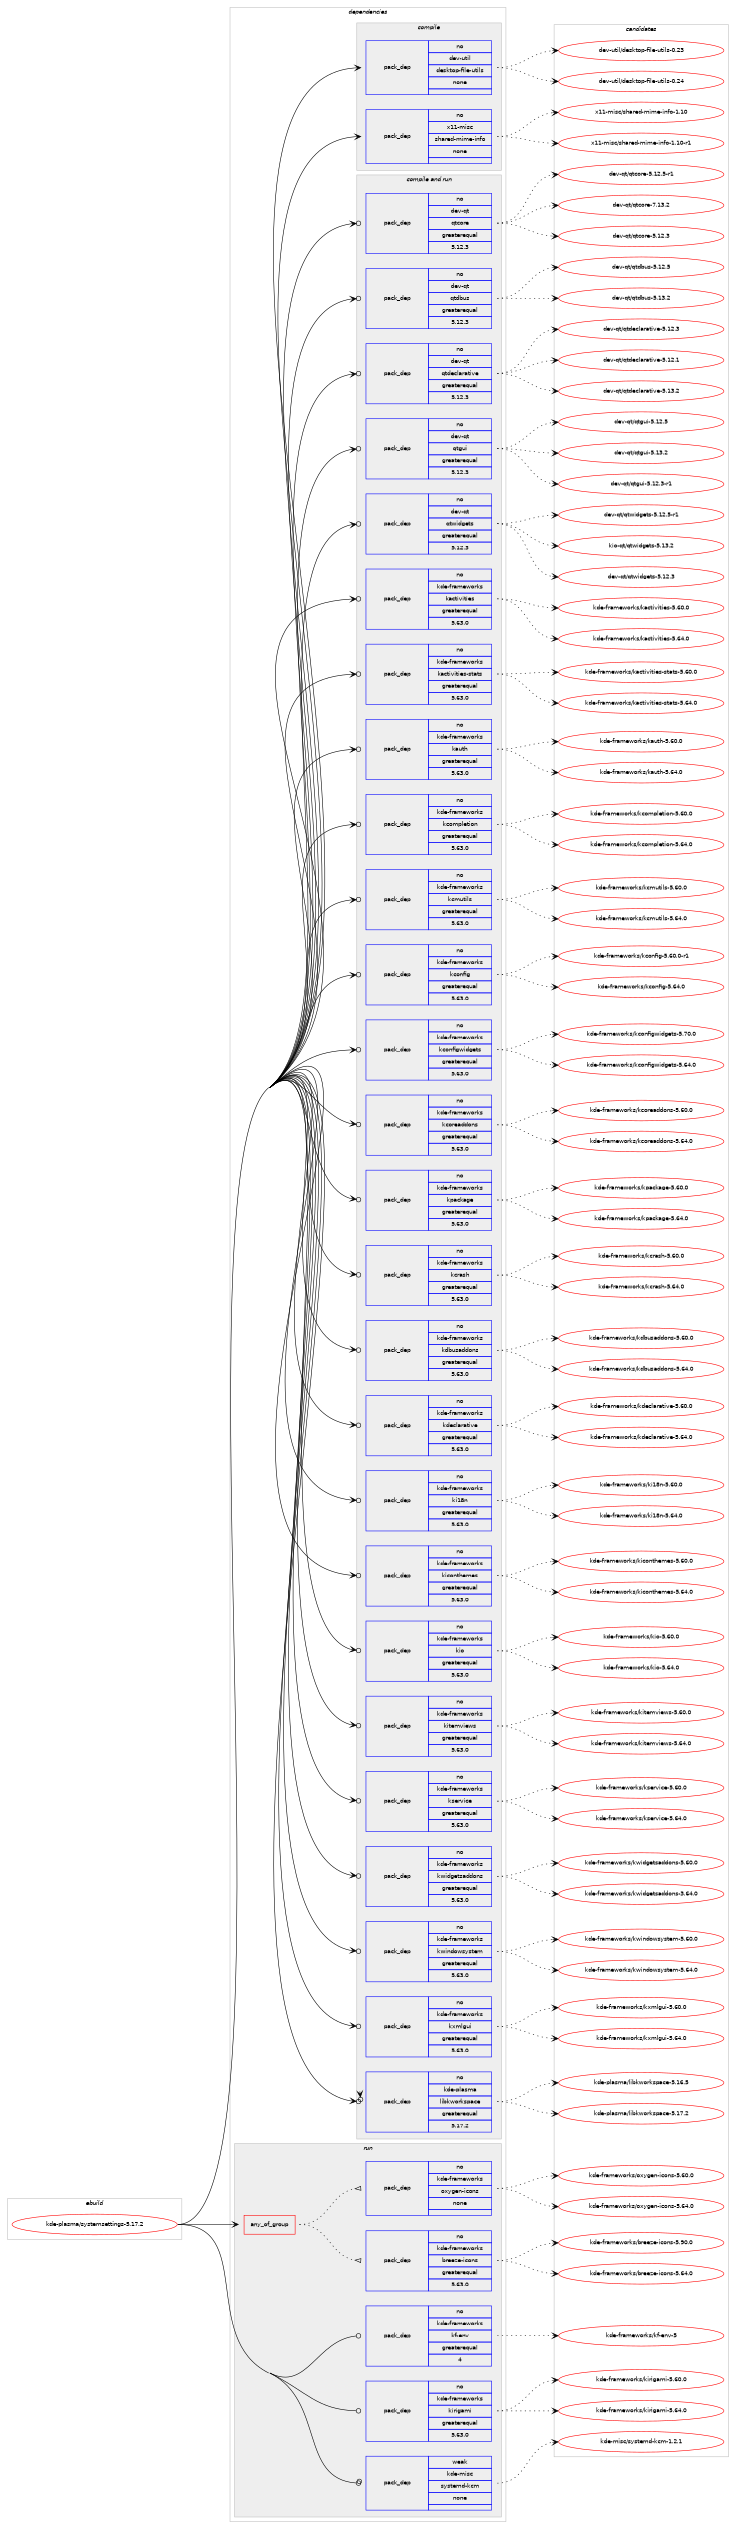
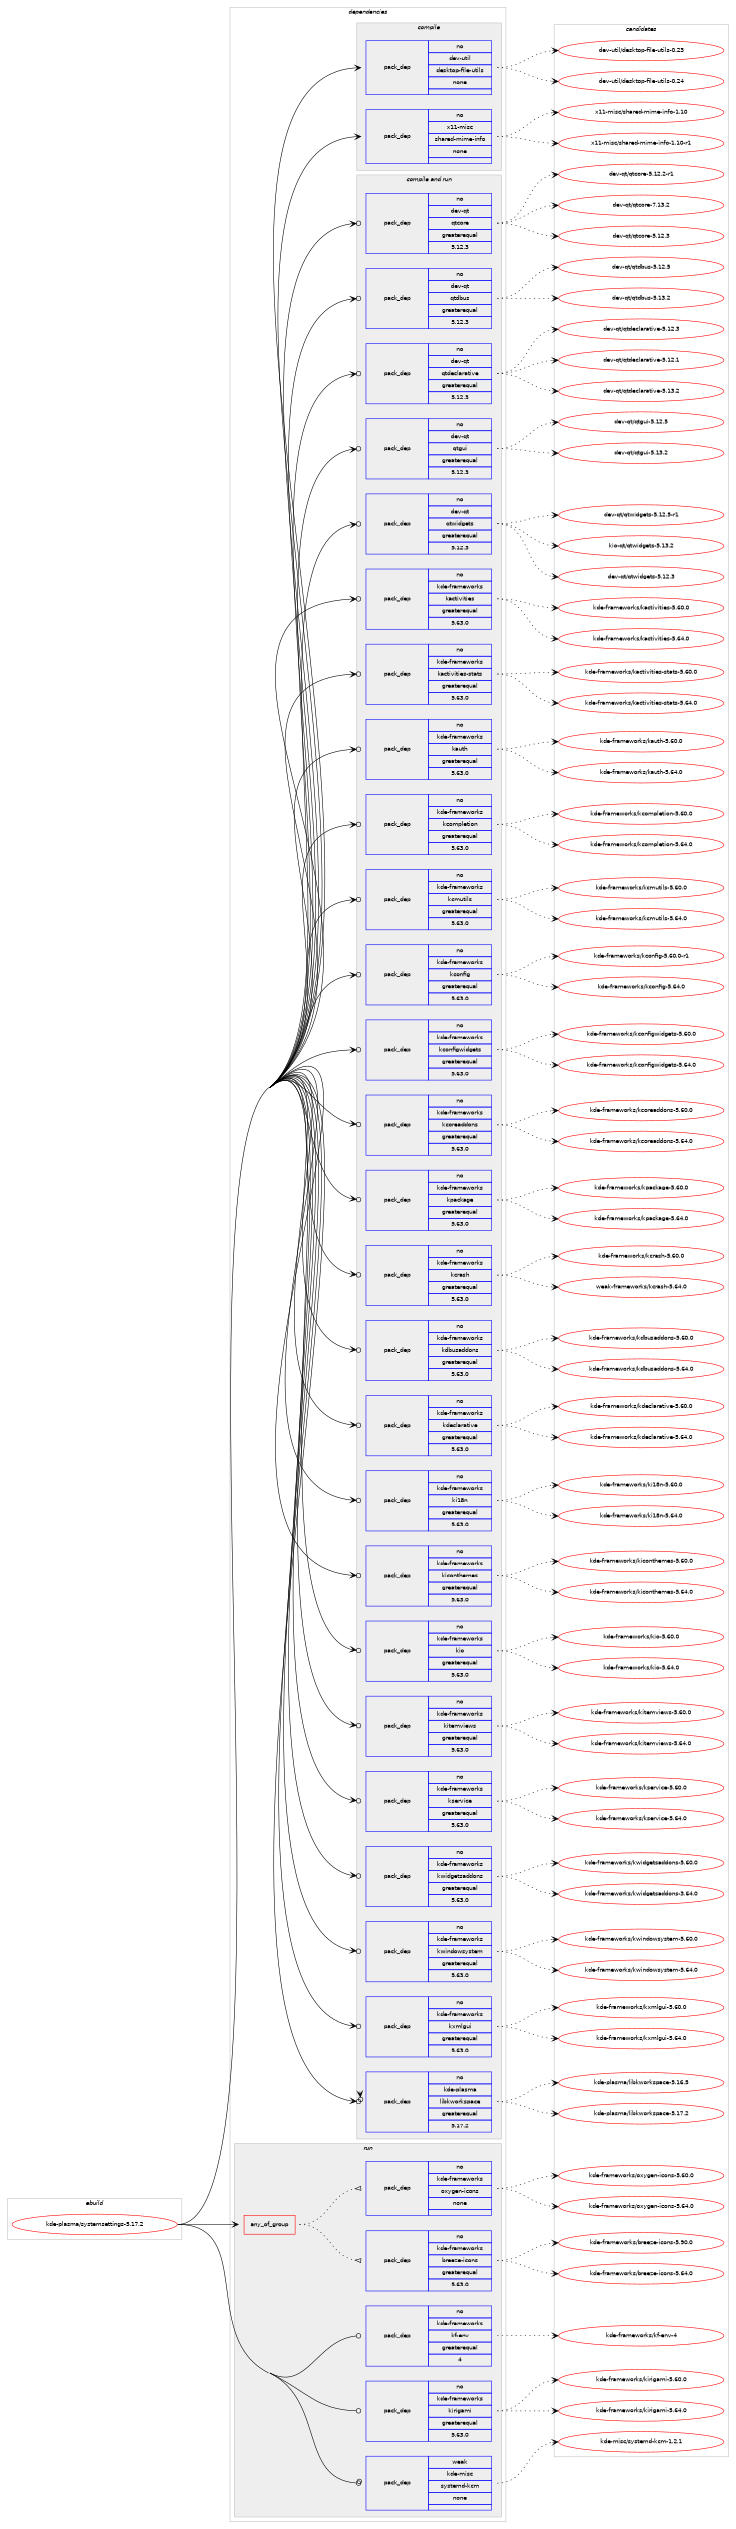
node "dev-qt/qtcore-5.12.5-r1": label "dev-qt/qtcore-5.12.5-r1" -> "dev-qt/qtcore-5.12.2-r1"
node "dev-qt/qtgui-5.12.3-r1": removed
node "kde-frameworks/kconfigwidgets-5.70.0": label "kde-frameworks/kconfigwidgets-5.70.0" -> "kde-frameworks/kconfigwidgets-5.60.0"
node "kde-frameworks/kcrash-5.64.0": label "kde-frameworks/kcrash-5.64.0" -> "weak-frameworks/kcrash-5.64.0"
node "kde-frameworks/kf-env-5": label "kde-frameworks/kf-env-5" -> "kde-frameworks/kf-env-4"
